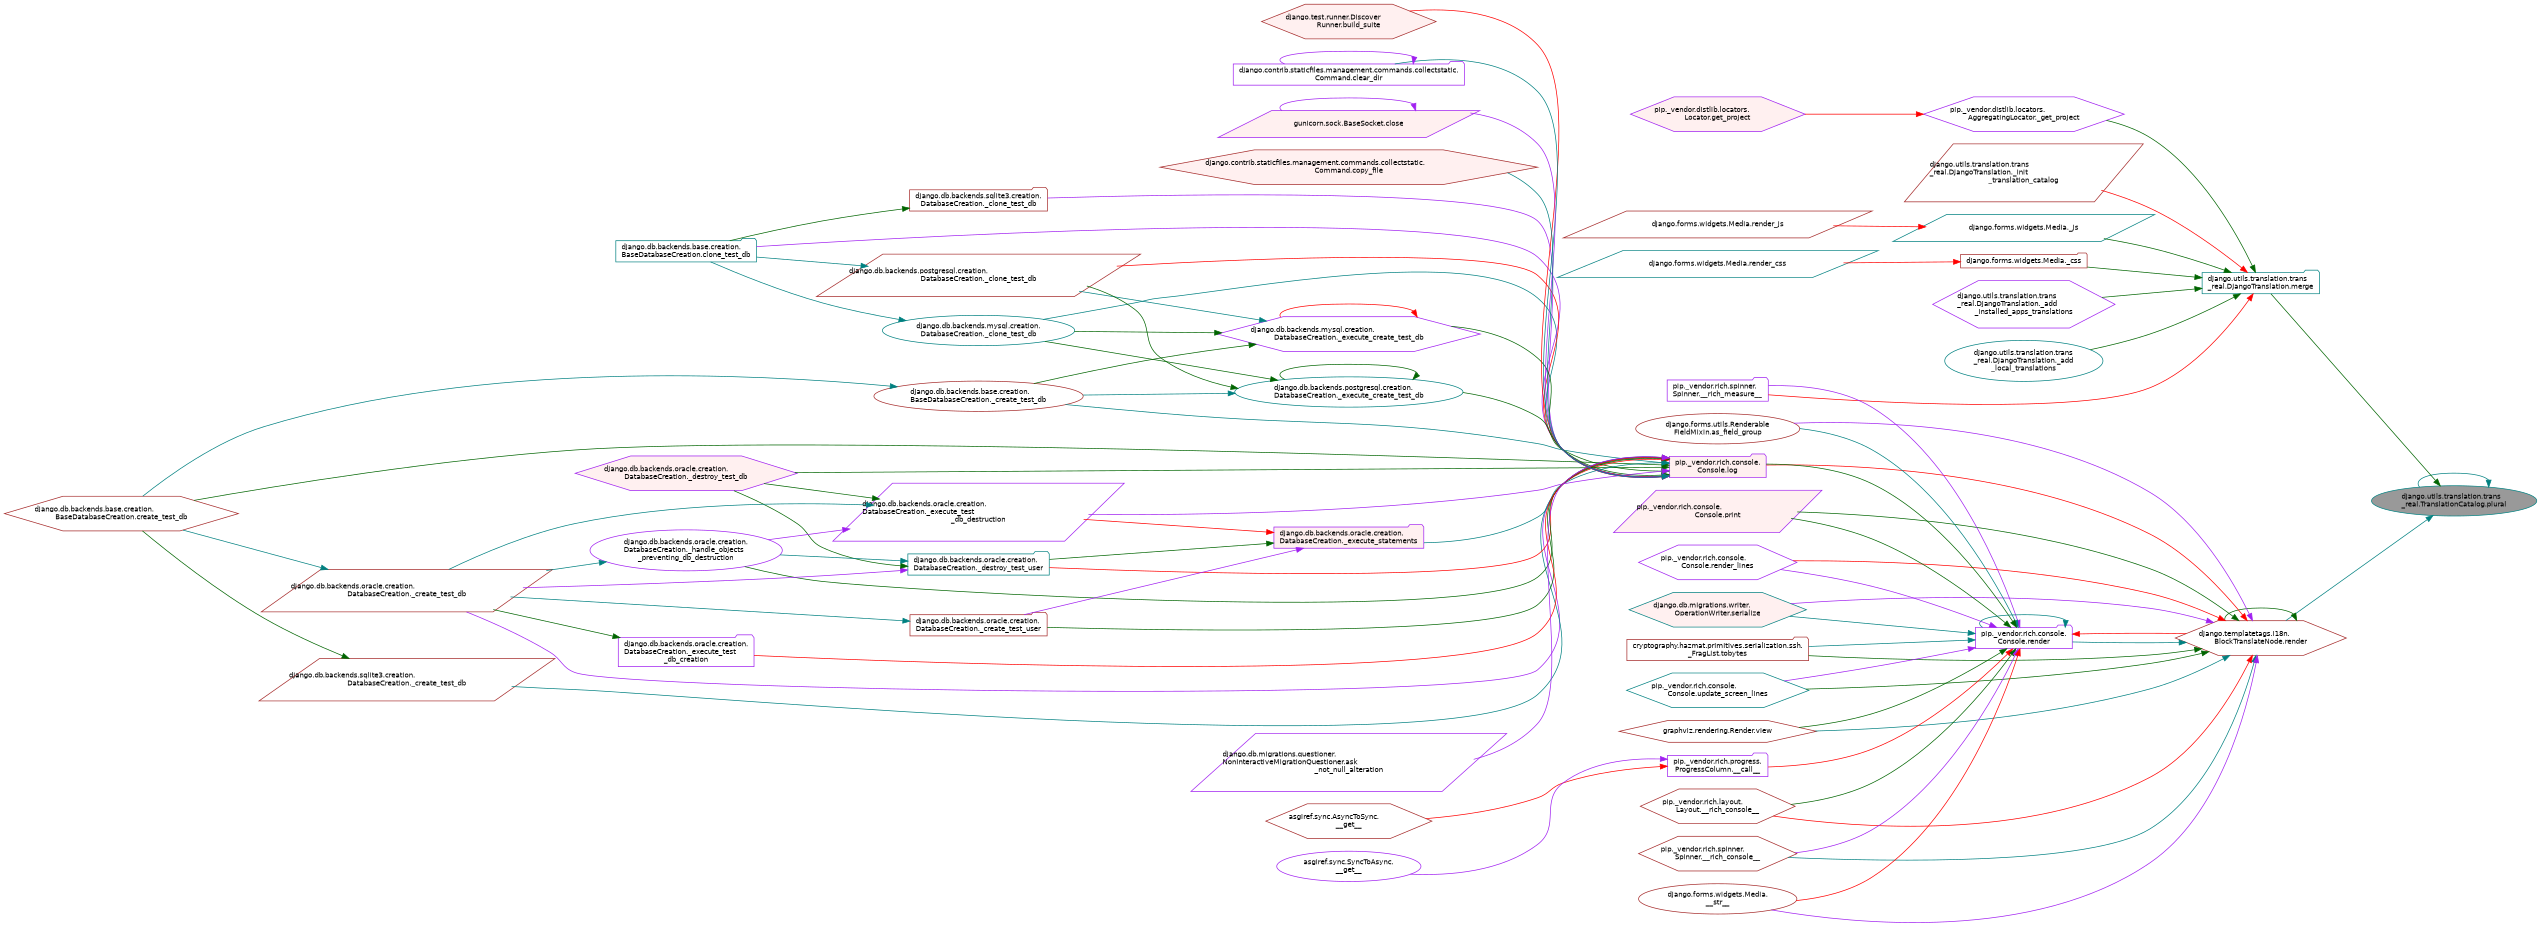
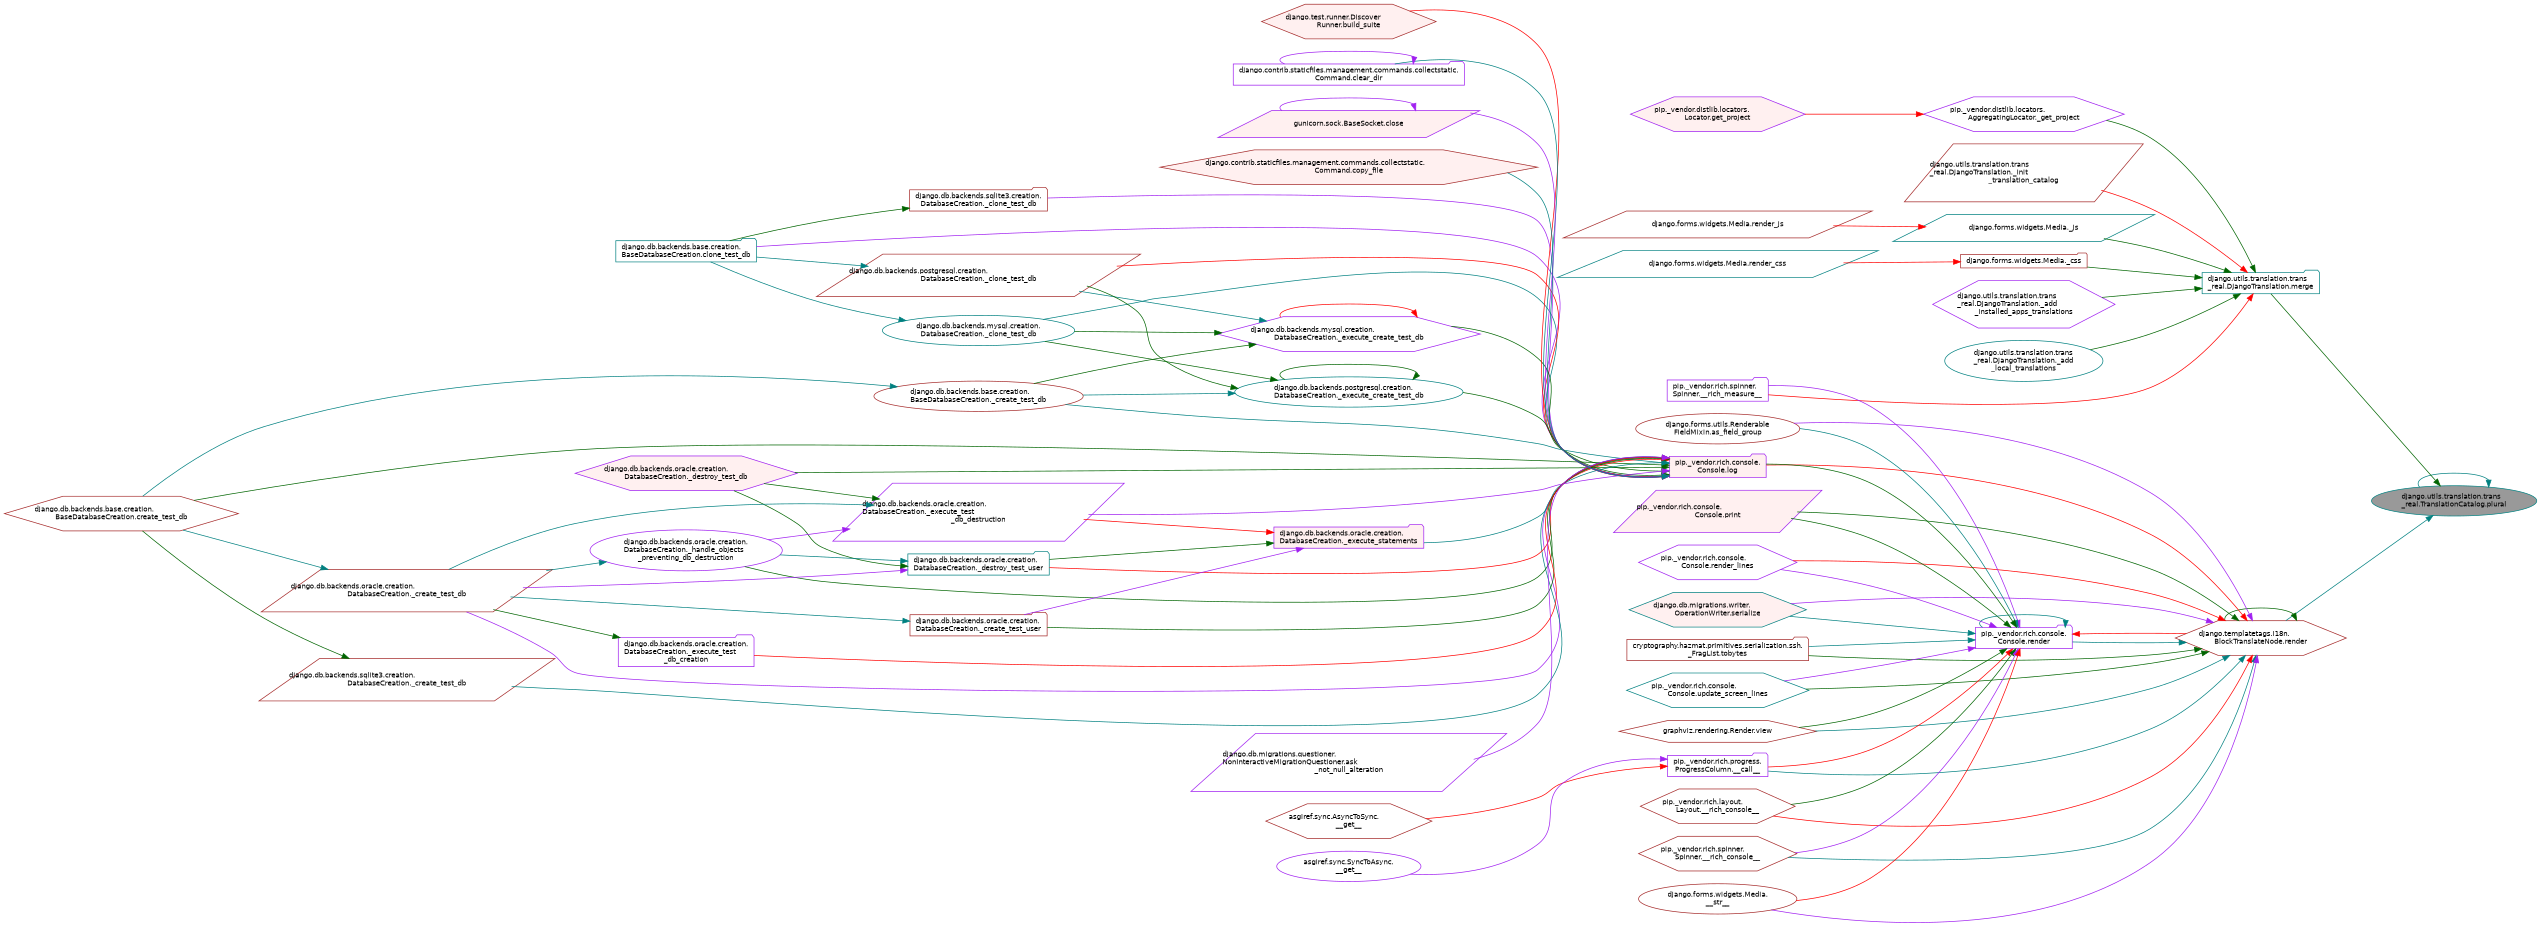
edge "pip._vendor.rich.progress. ProgressColumn.__call__" -> "django.templatetags.i18n. BlockTranslateNode.render": added
